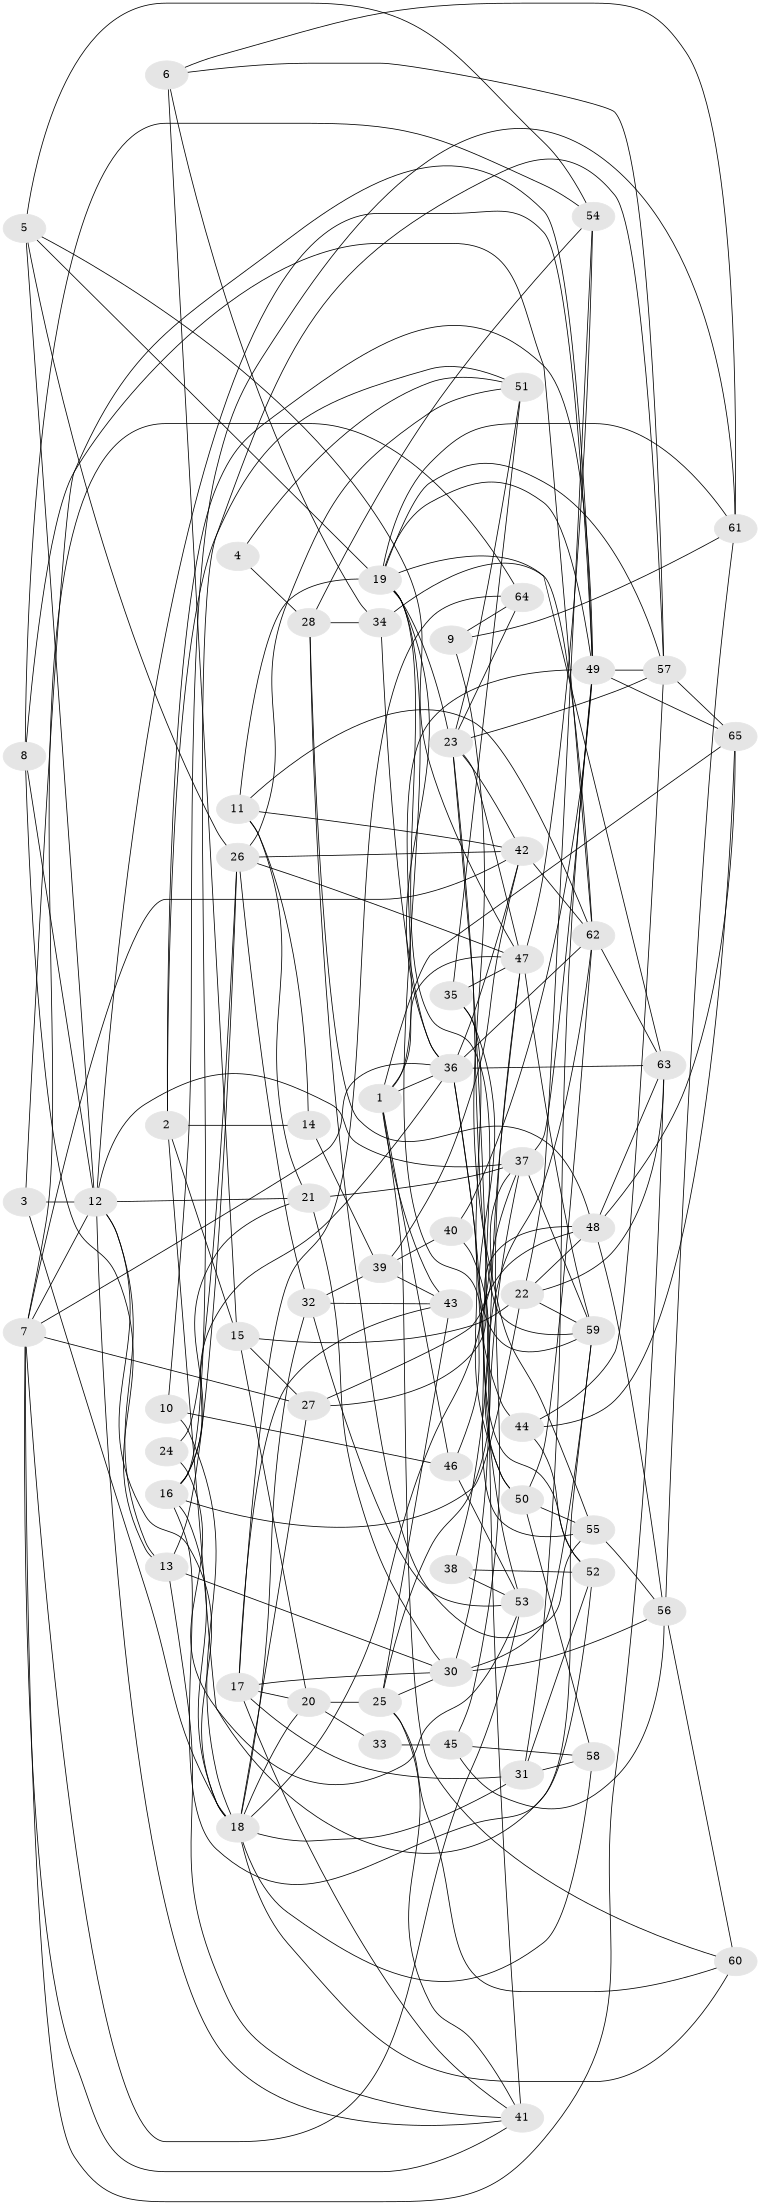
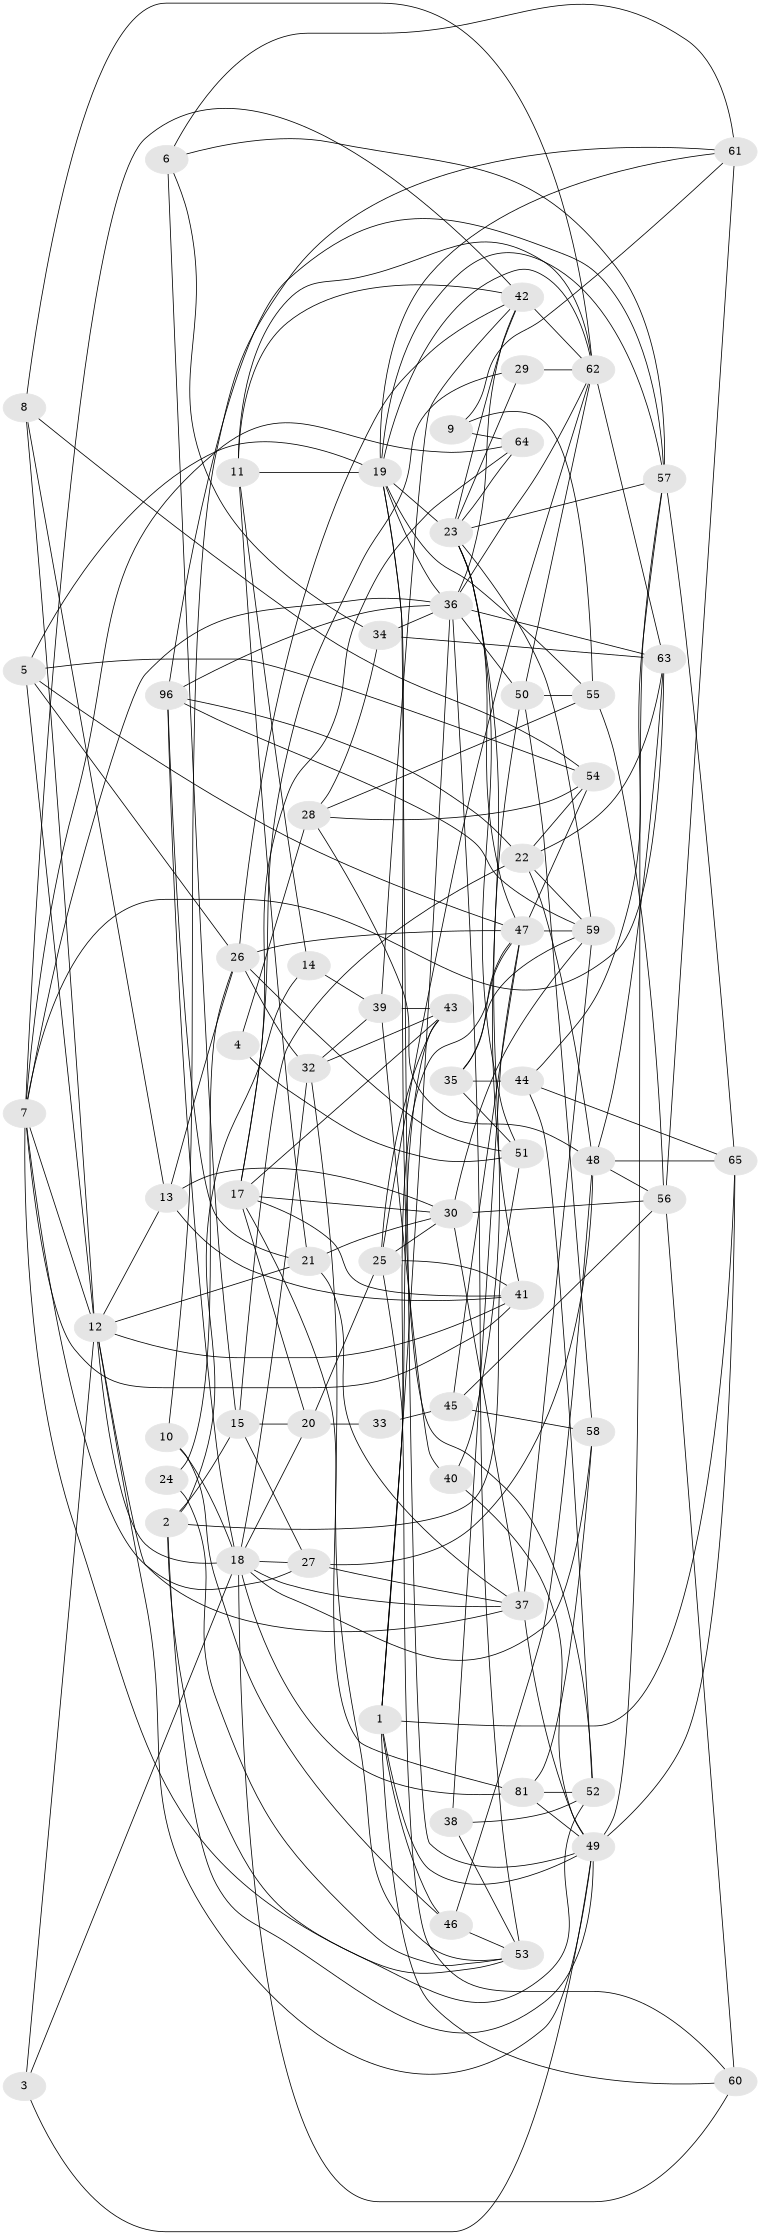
node "29": added
node "16": label "16" -> "96"
node "31": label "31" -> "81"
